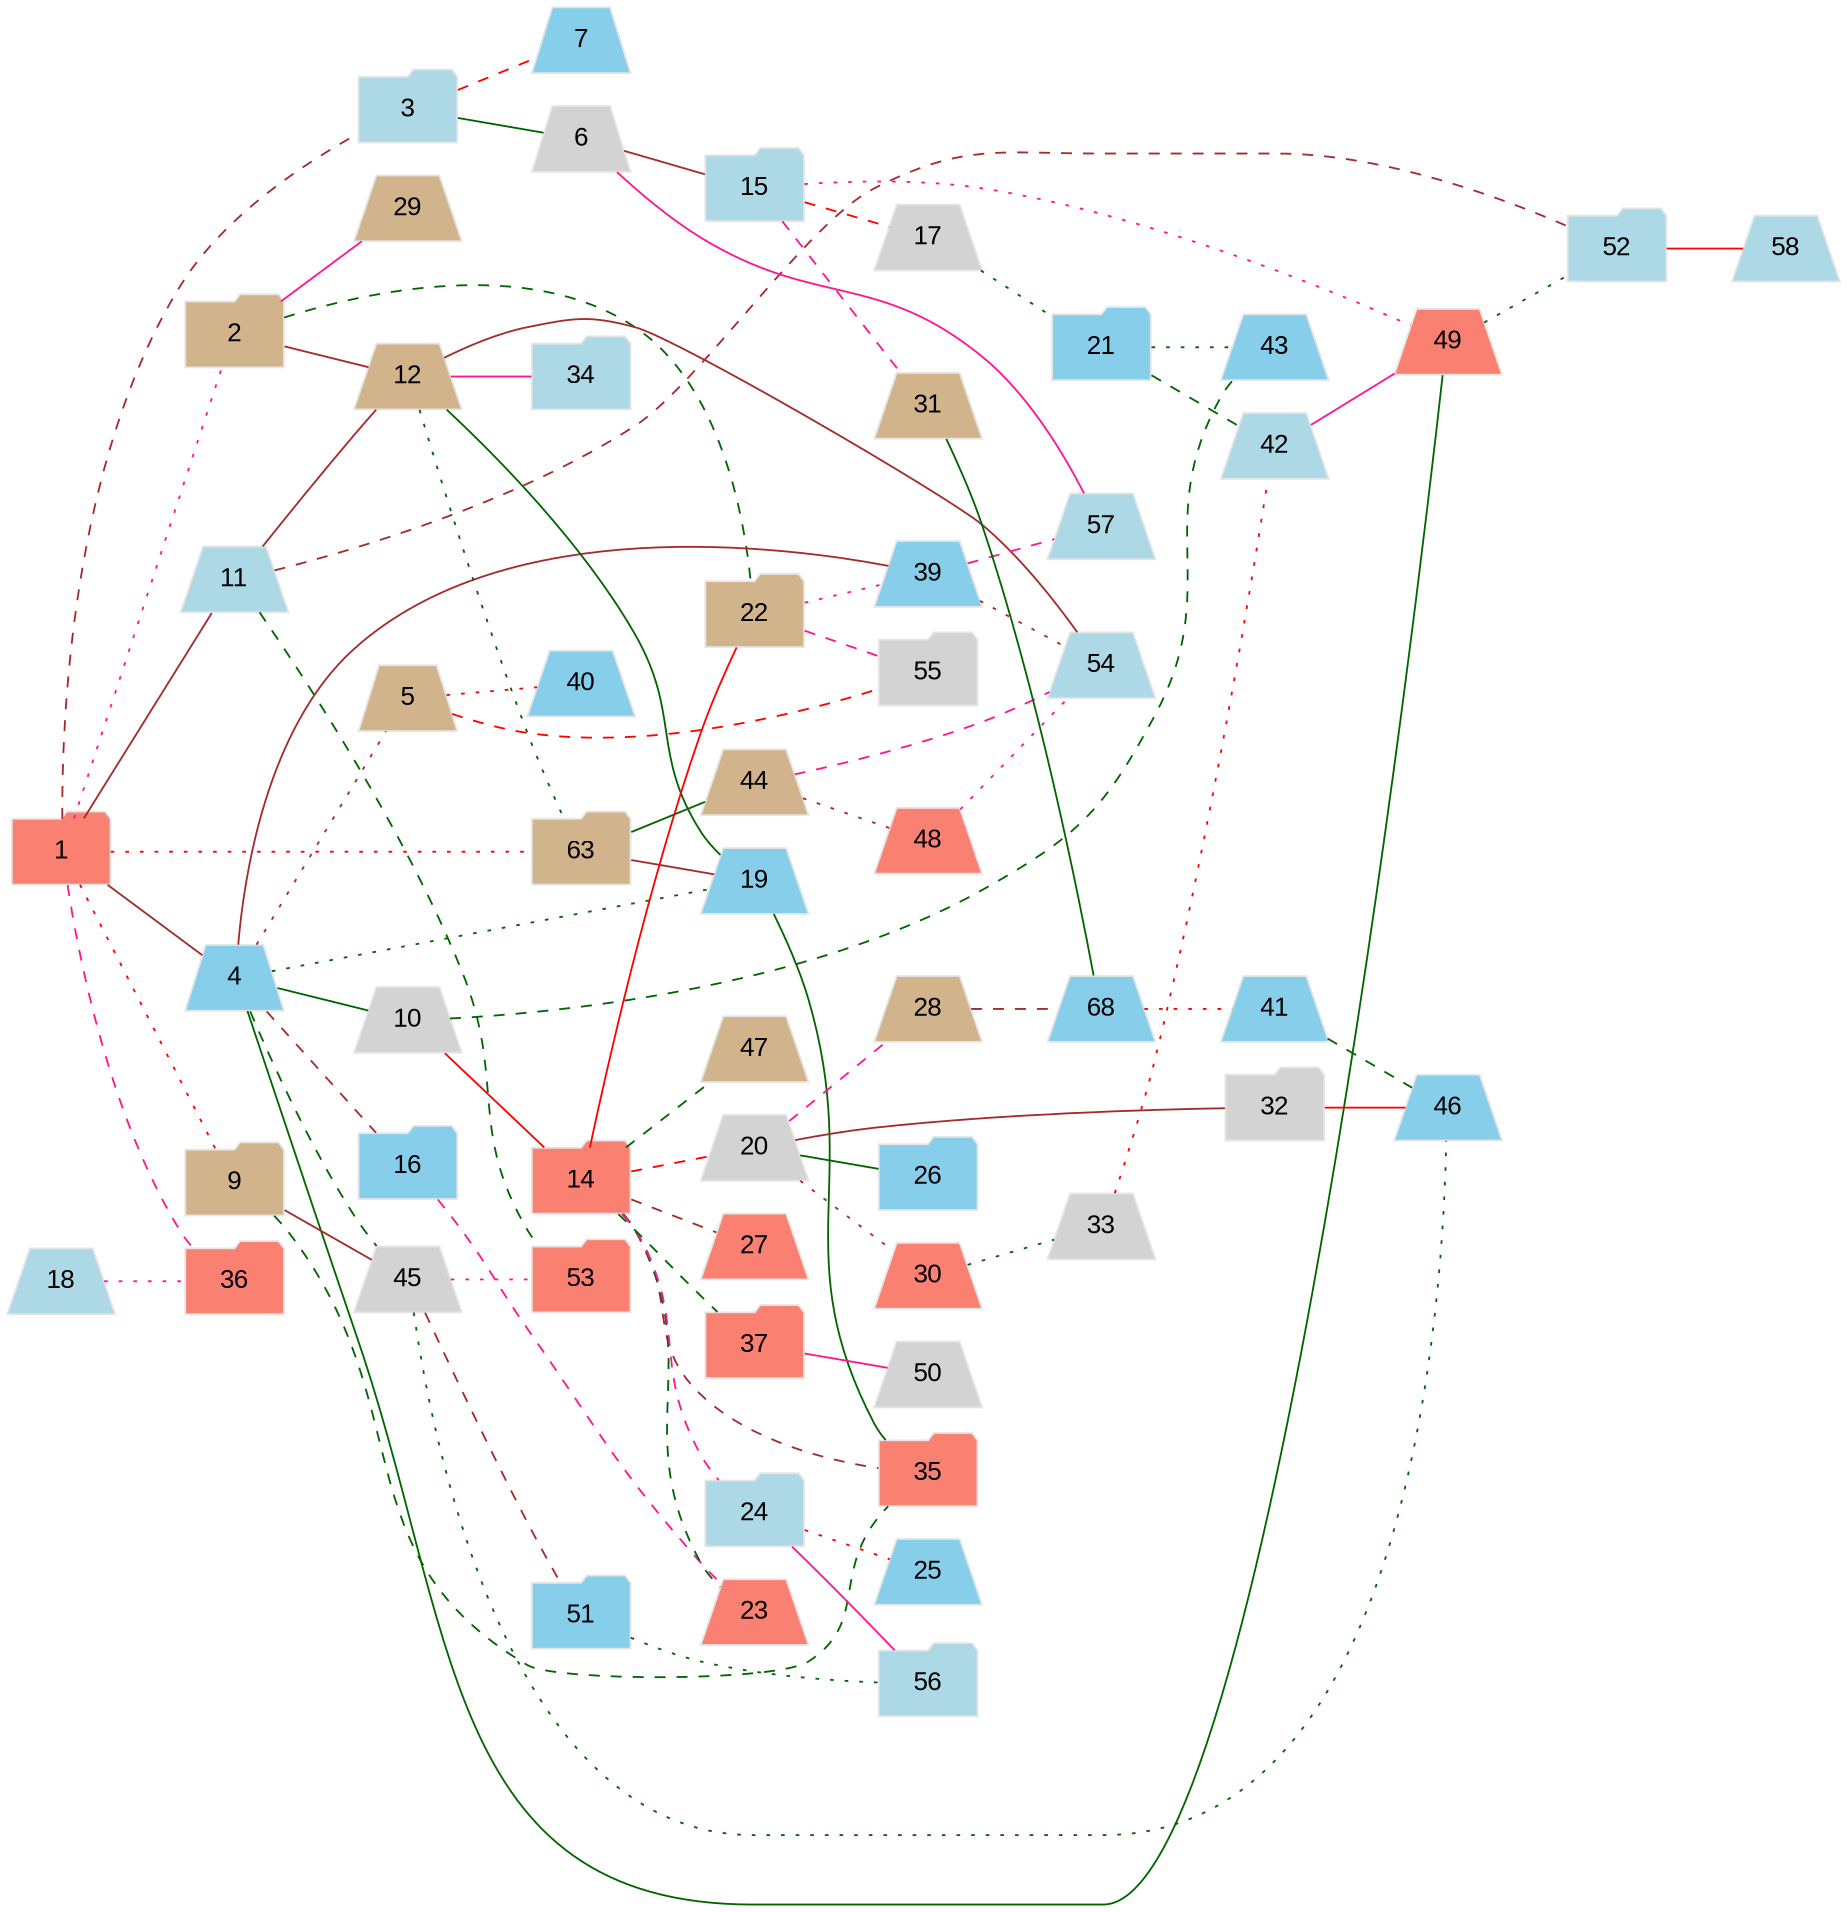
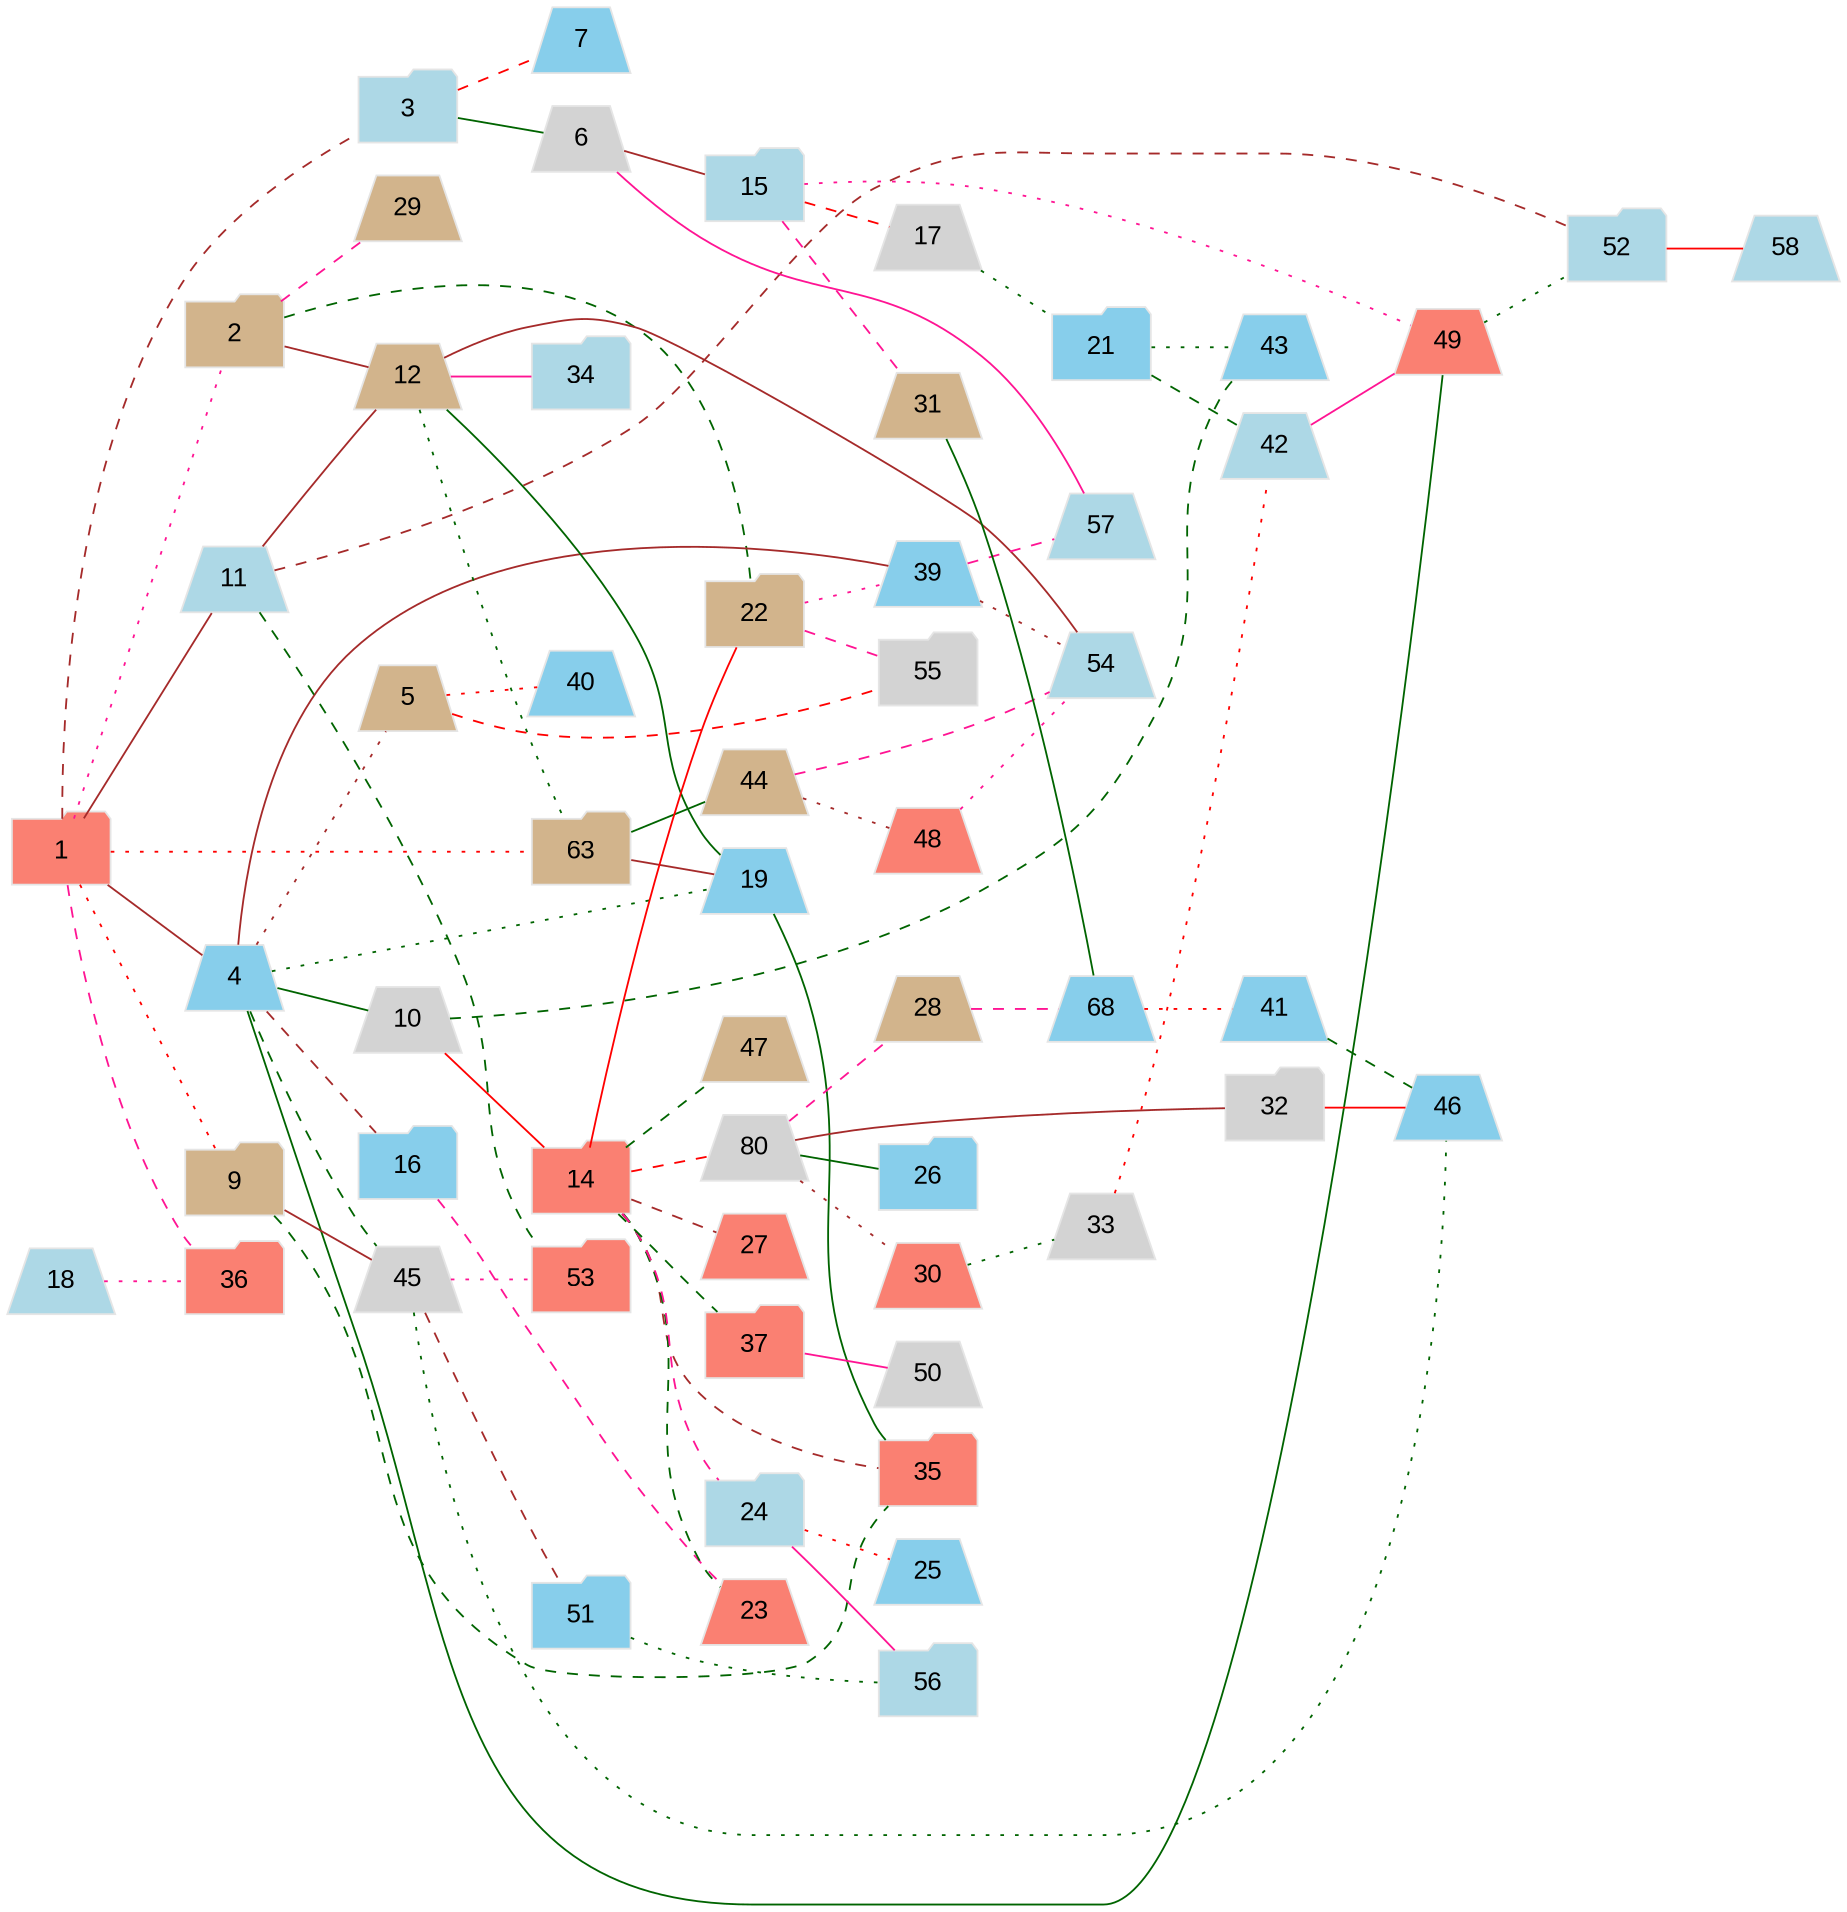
edge "29" -- "2": style solid -> dashed
edge "28" -- "68": color brown -> deeppink
node "20": label "20" -> "80"
